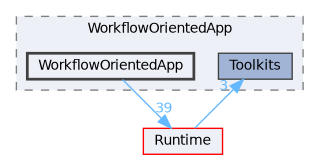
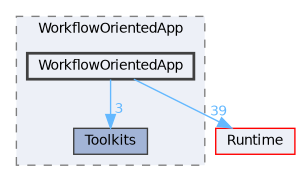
edge "Runtime" -> "Toolkits": now "WorkflowOrientedApp" -> "Toolkits"
